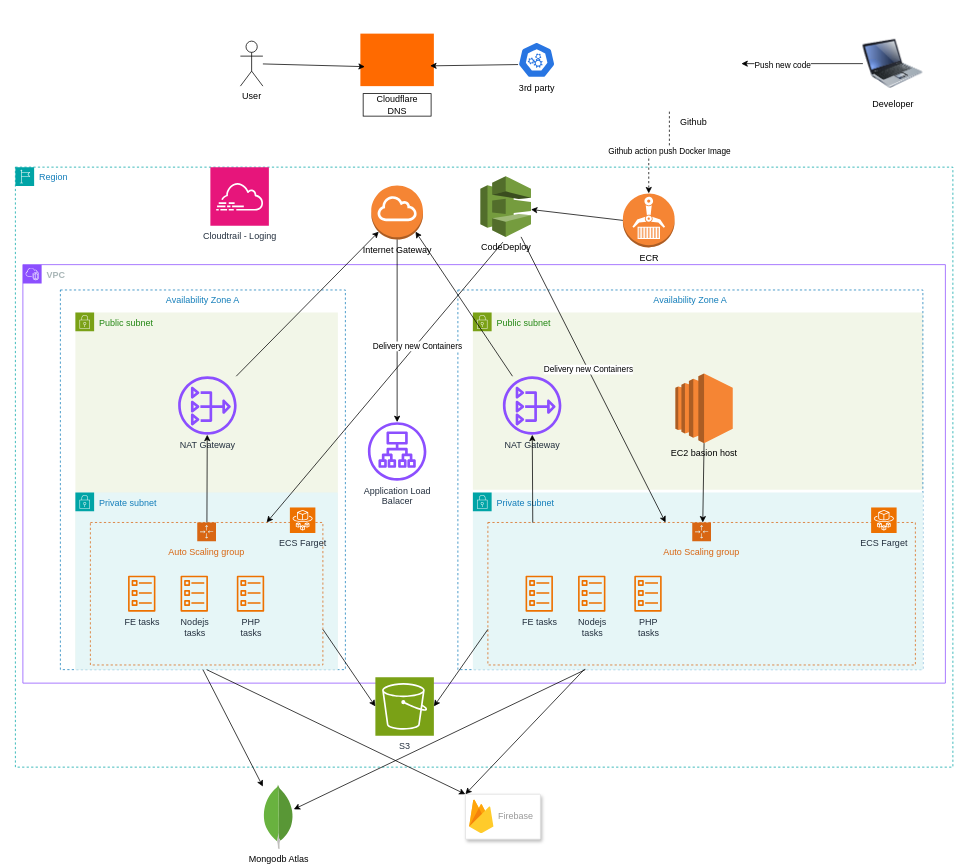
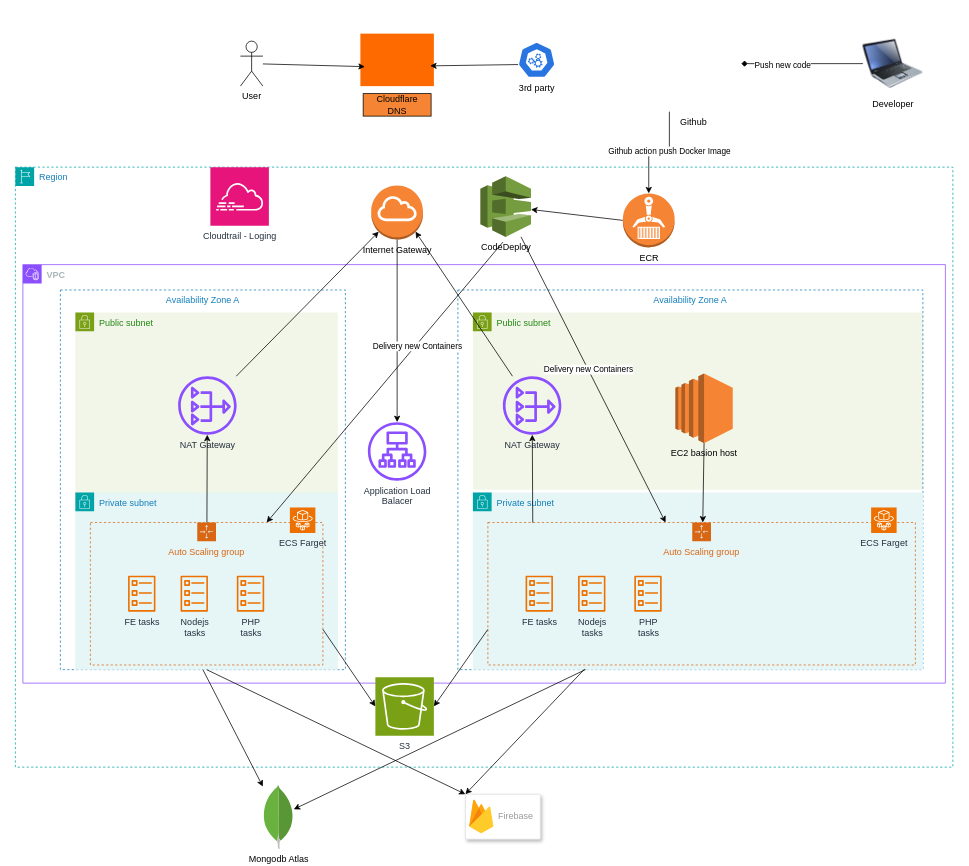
edge "Developer" -> "Github": arrowhead classic -> diamond
node "Cloudflare DNS": fillcolor #ffffff -> #f58534
edge "Github" -> "ECR": style dashed -> solid
